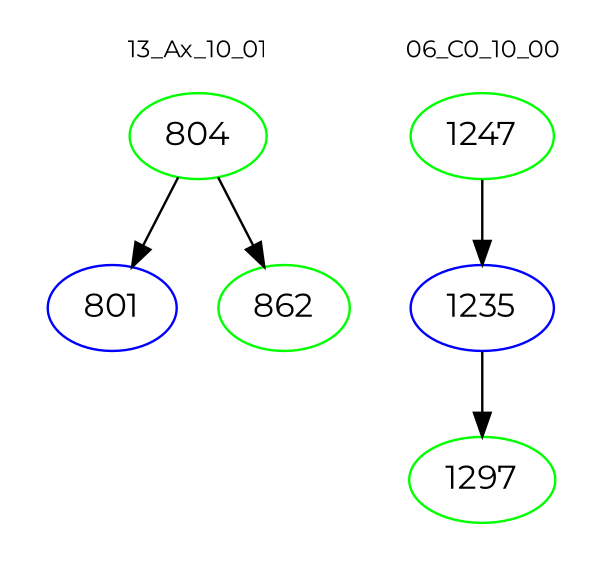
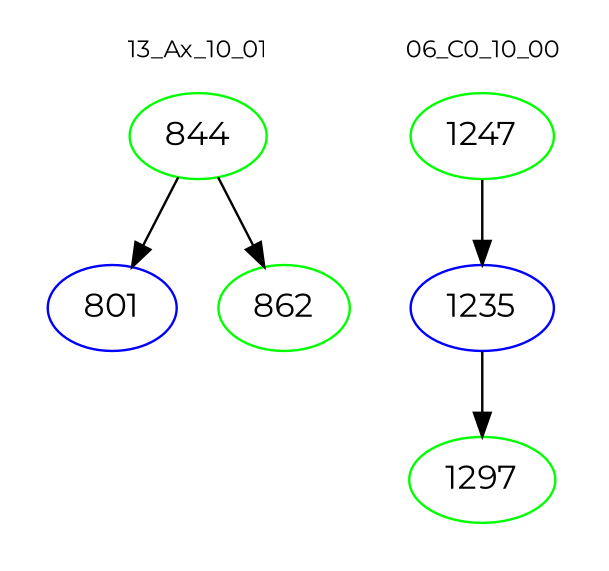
node "804": label "804" -> "844"
